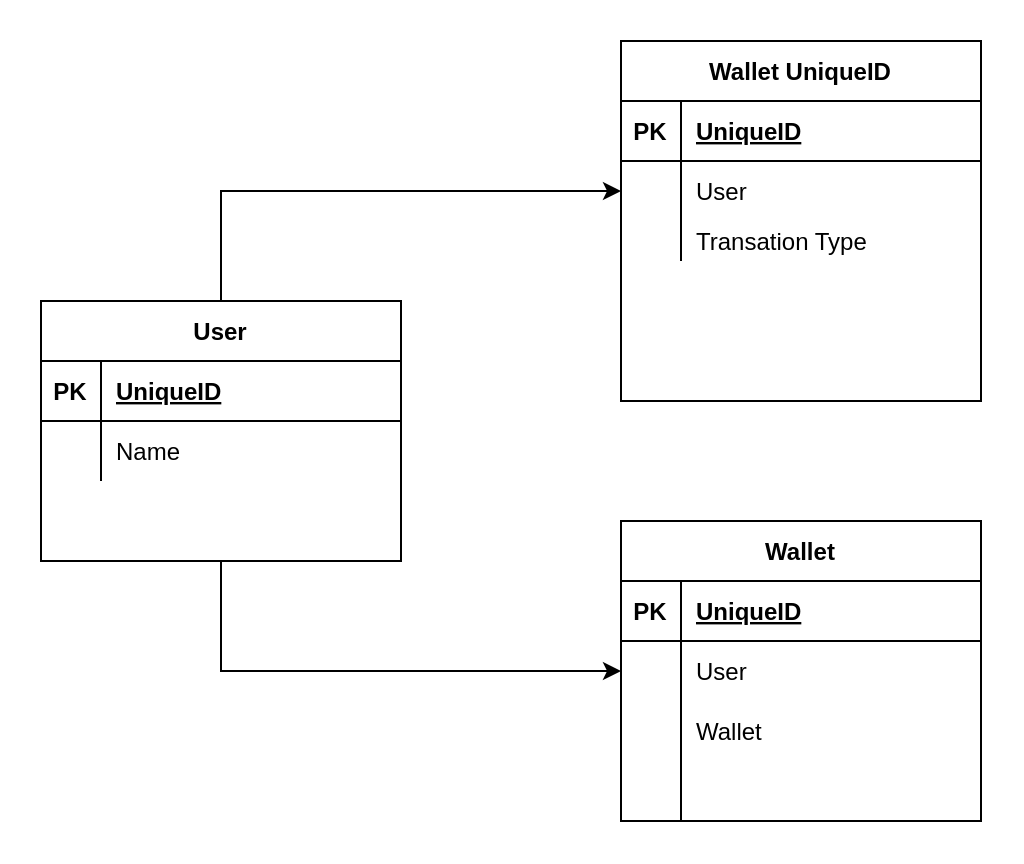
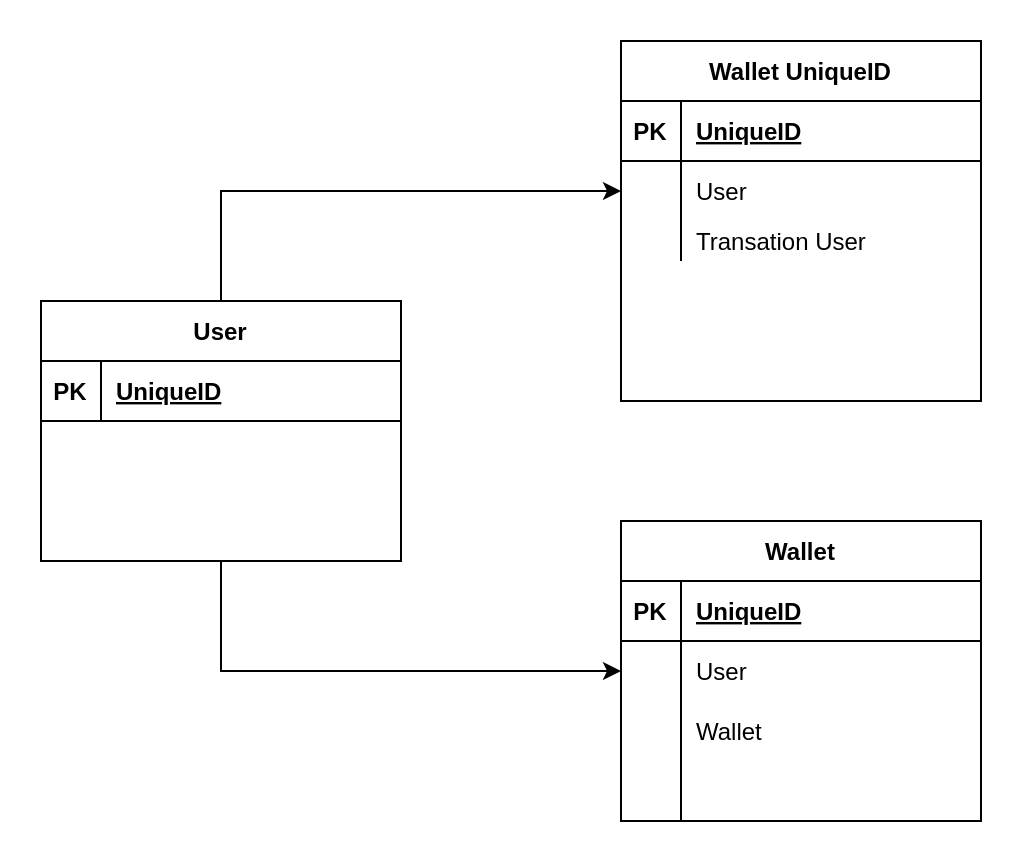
node "Transation Type": label "Transation Type" -> "Transation User"
node "Name": removed
